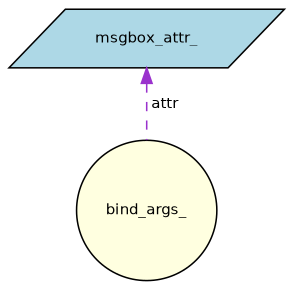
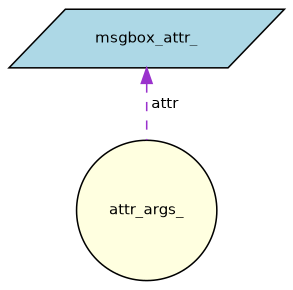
node "bind_args_": label "bind_args_" -> "attr_args_"
